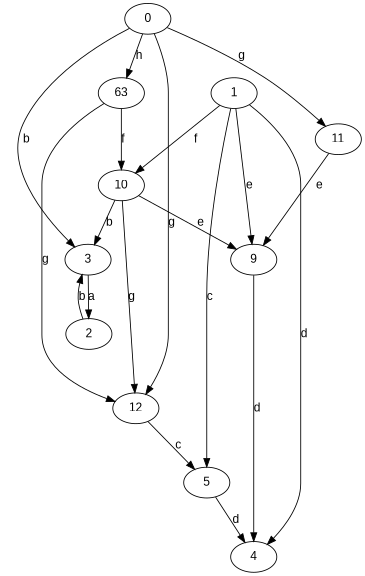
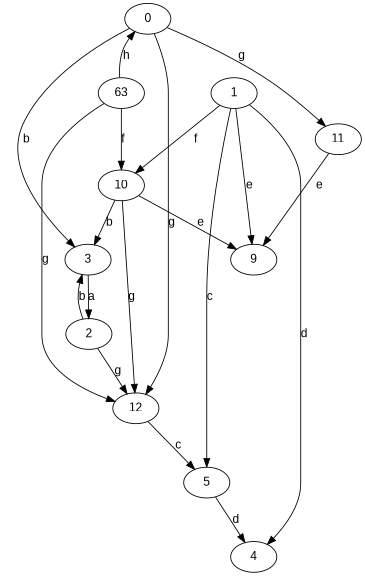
edge "0" -> "63": reversed
edge "2" -> "12": added, label "g"
edge "9" -> "4": removed, label "d"
